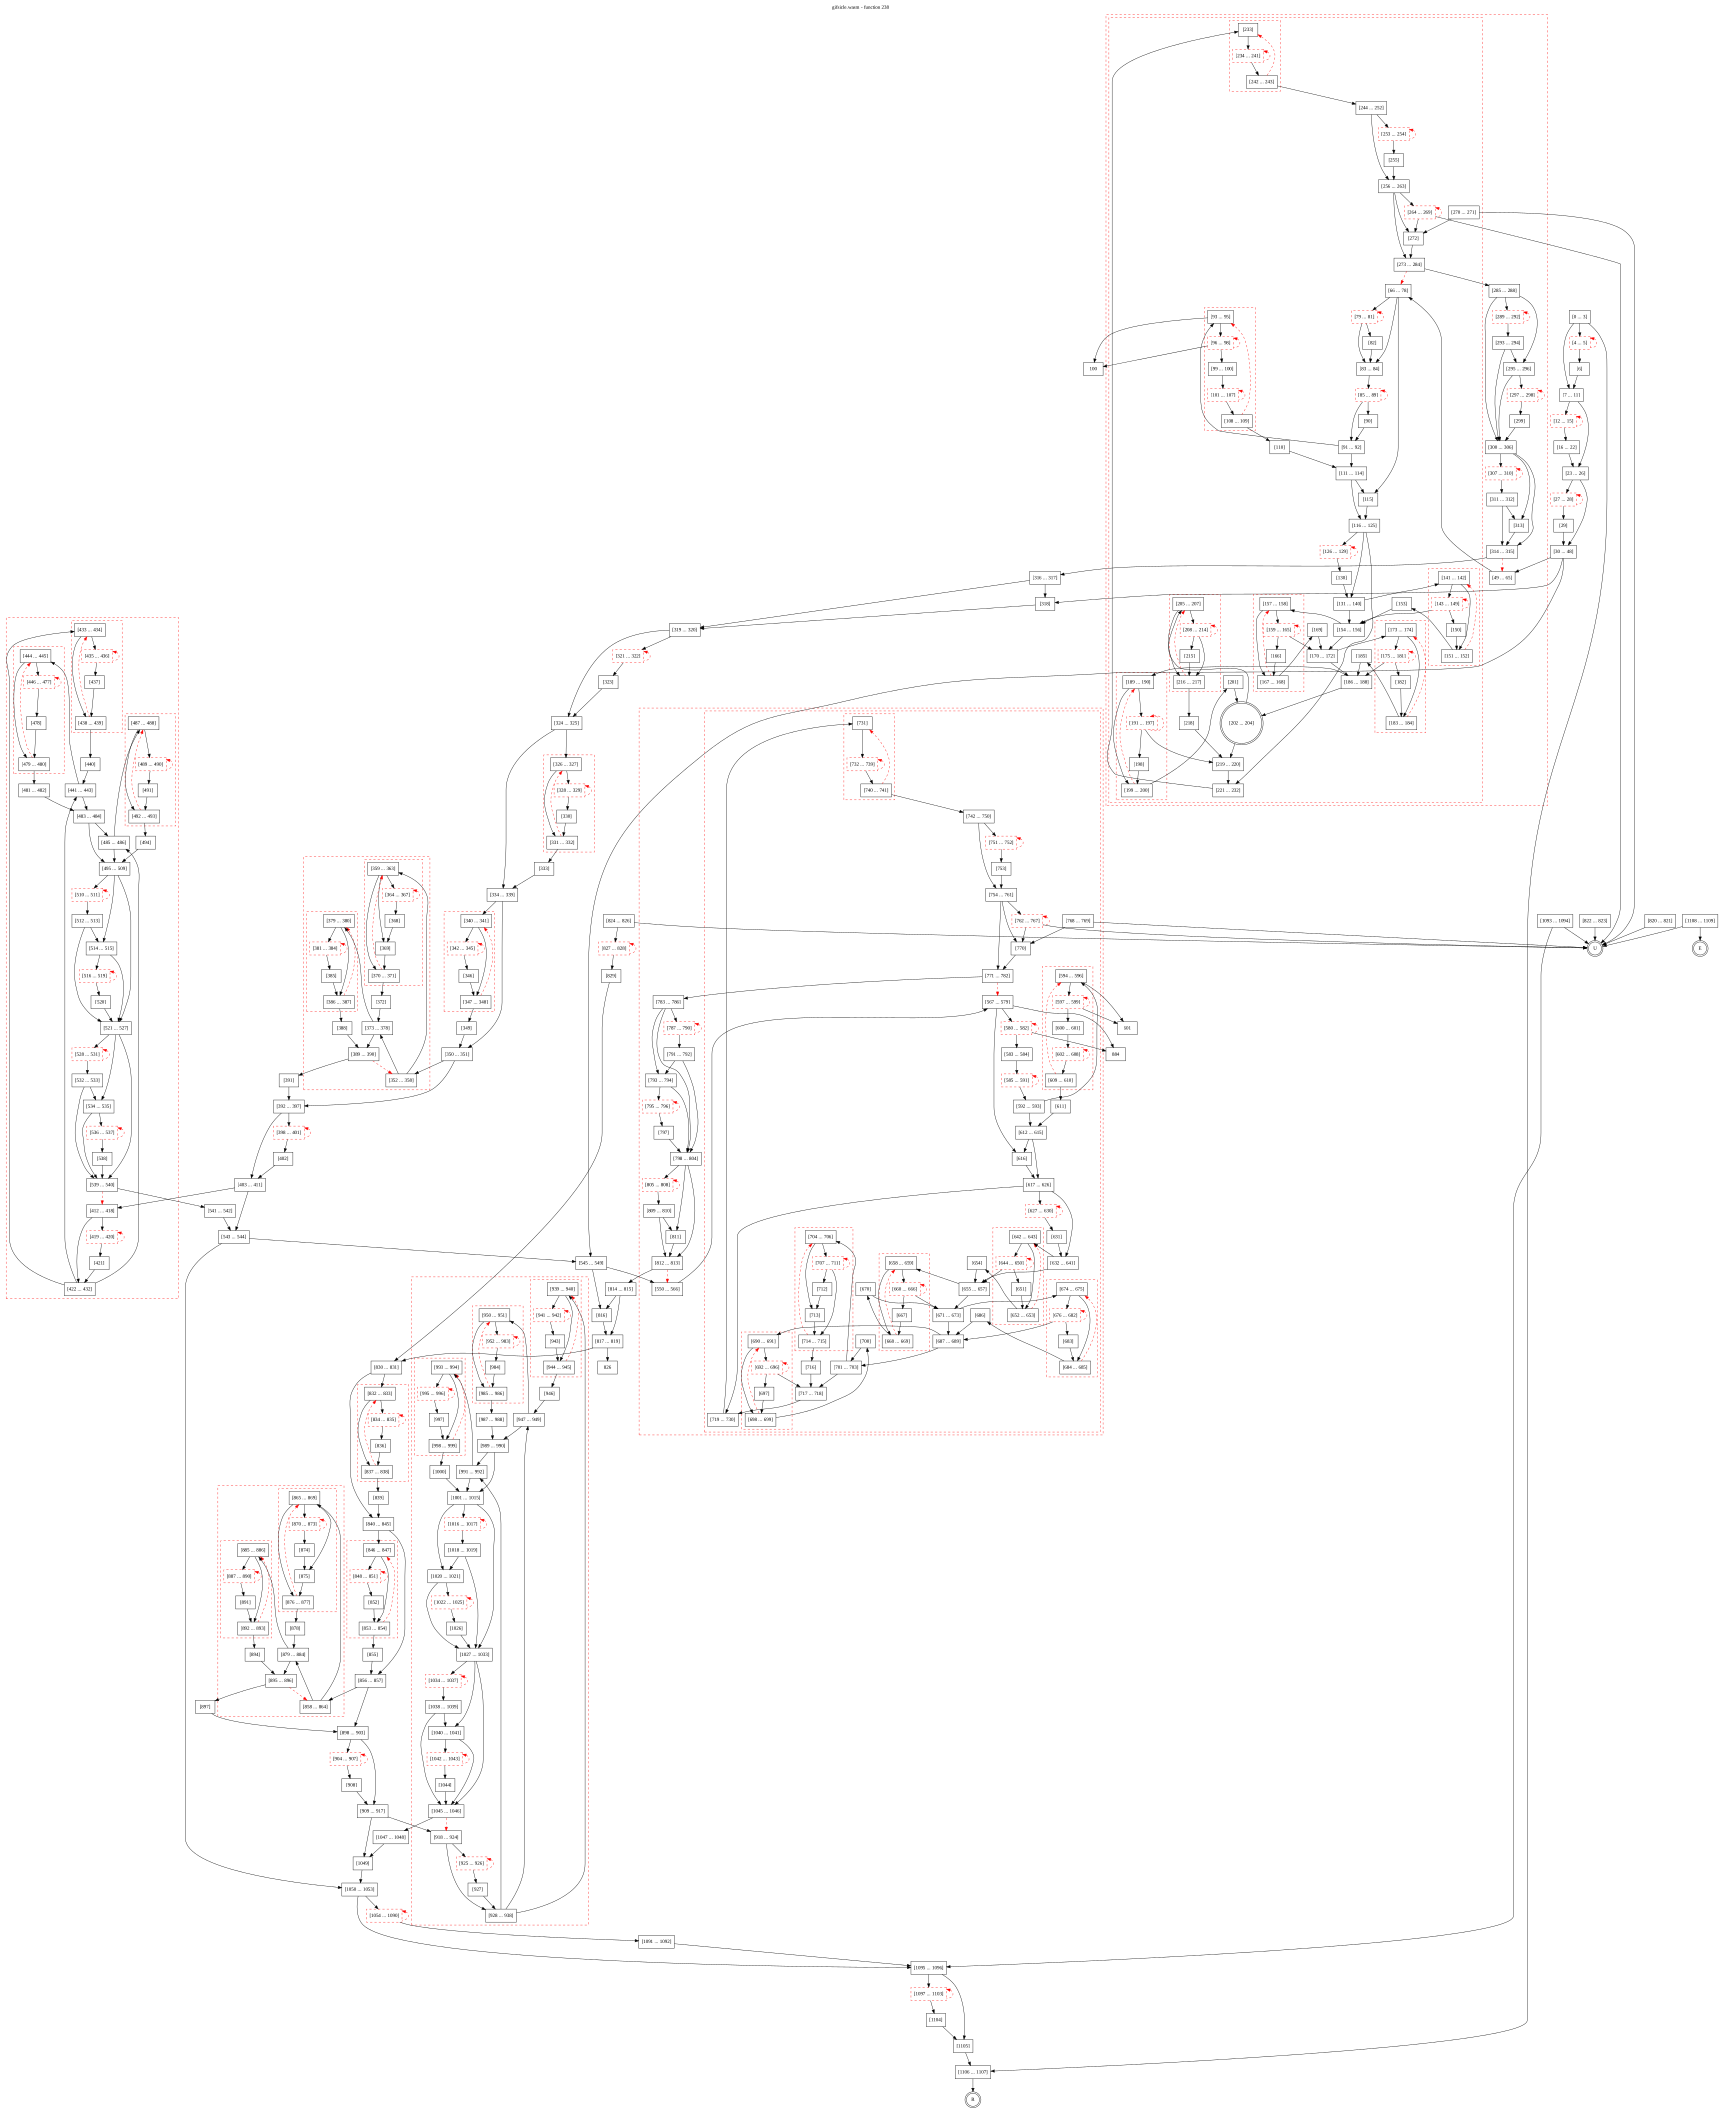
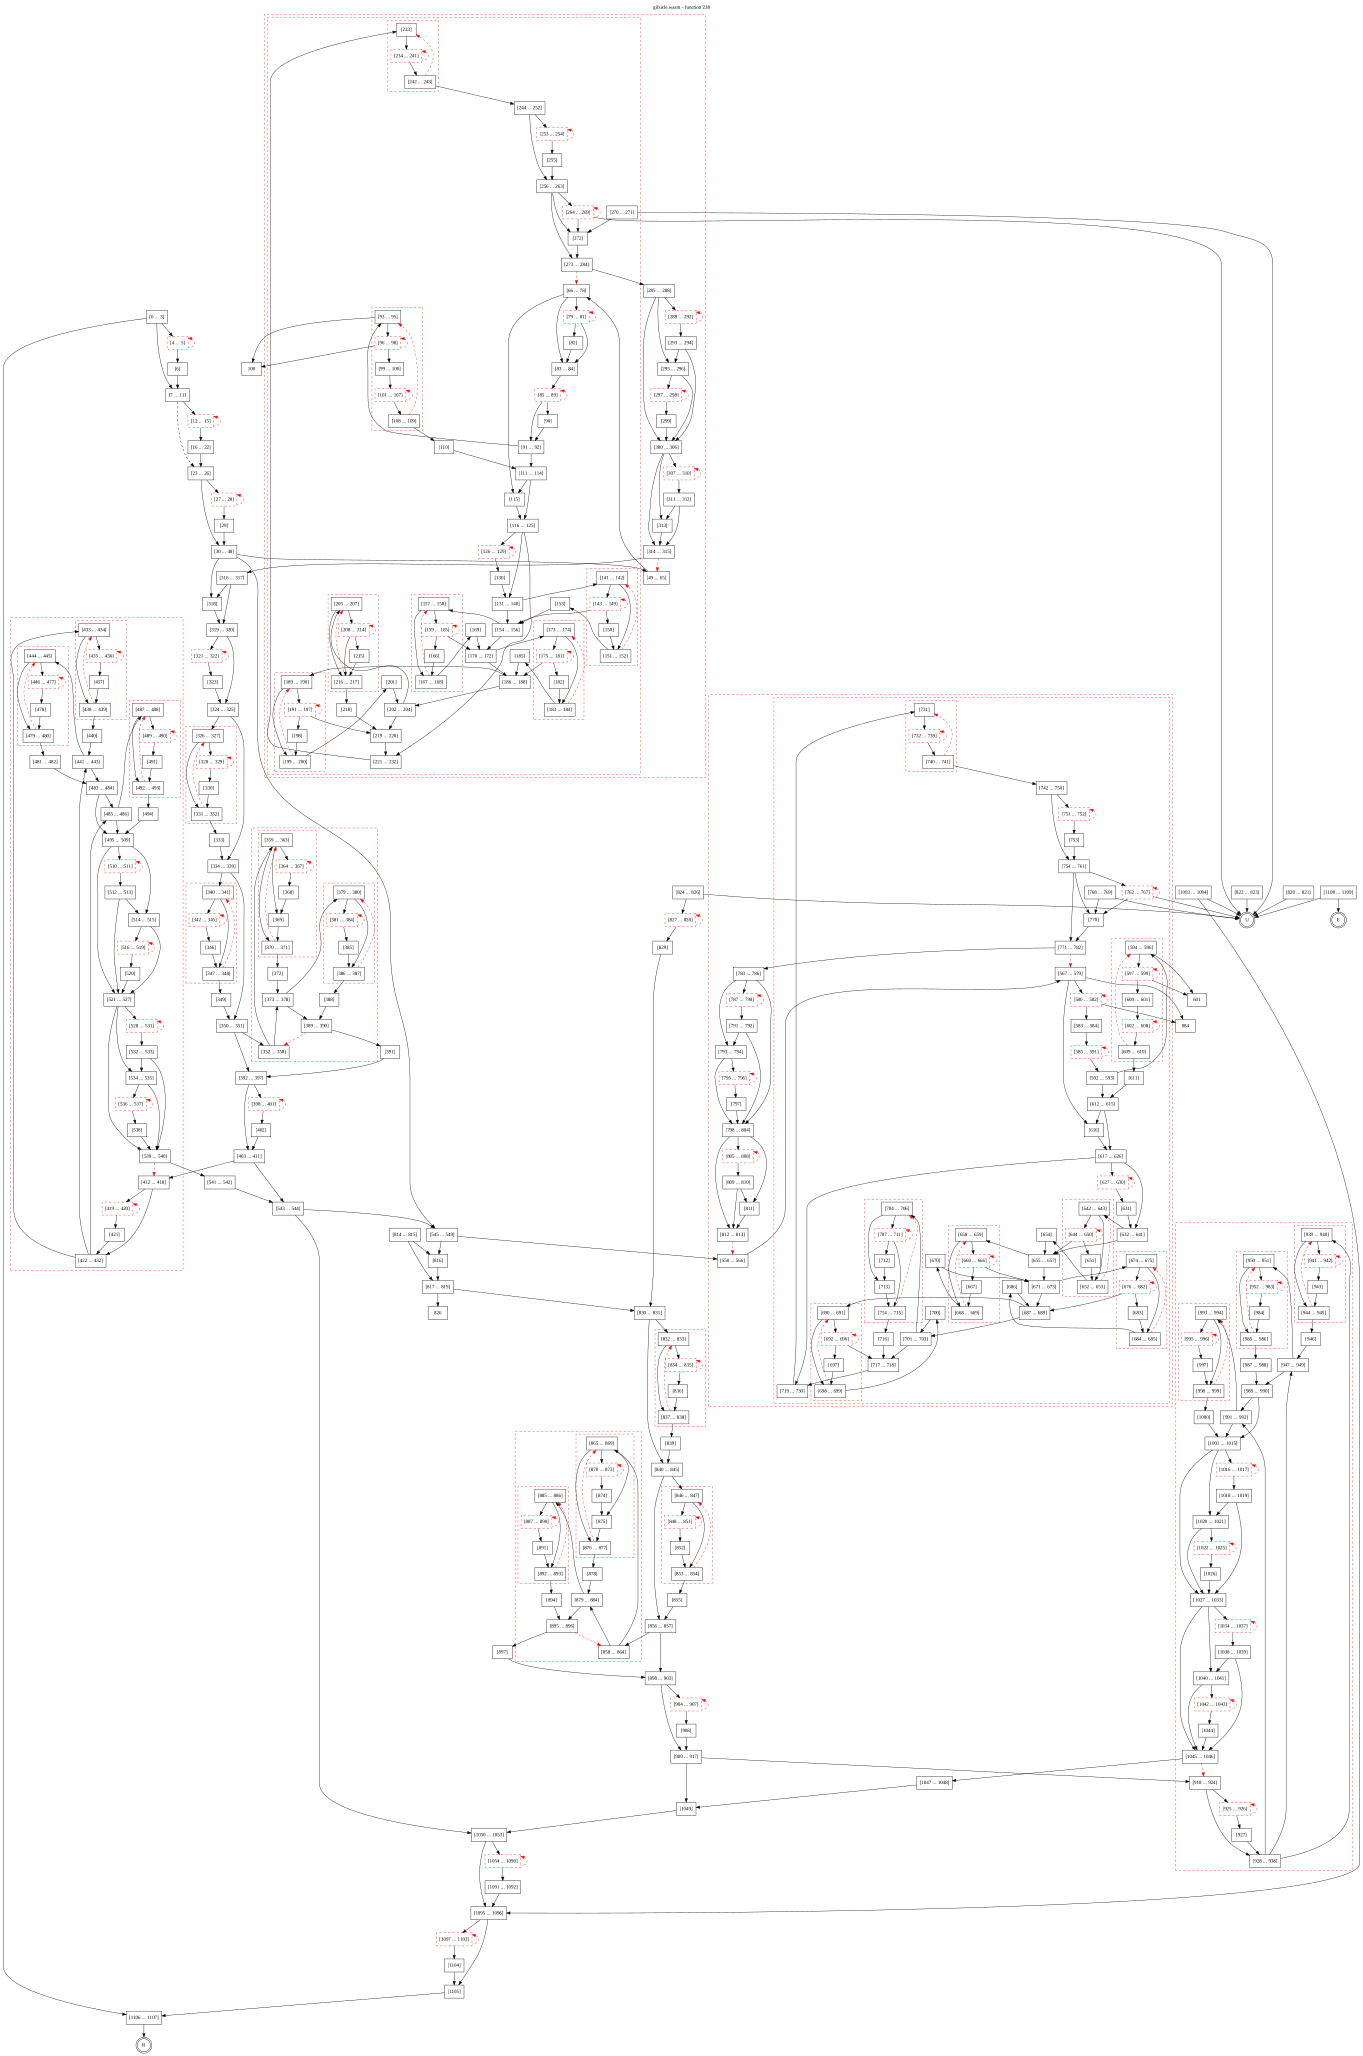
edge "[7 ... 11]" -> "[23 ... 26]": style solid -> dashed
node "[202 ... 204]": shape doublecircle -> box
edge "[812 ... 813]" -> "[814 ... 815]": removed
